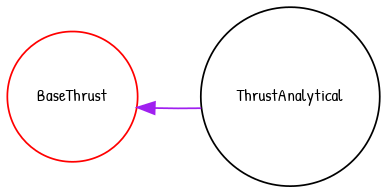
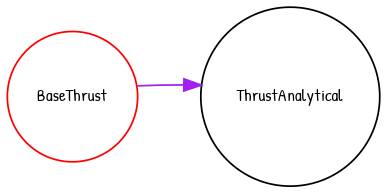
edge "ThrustAnalytical" -> "BaseThrust": reversed
